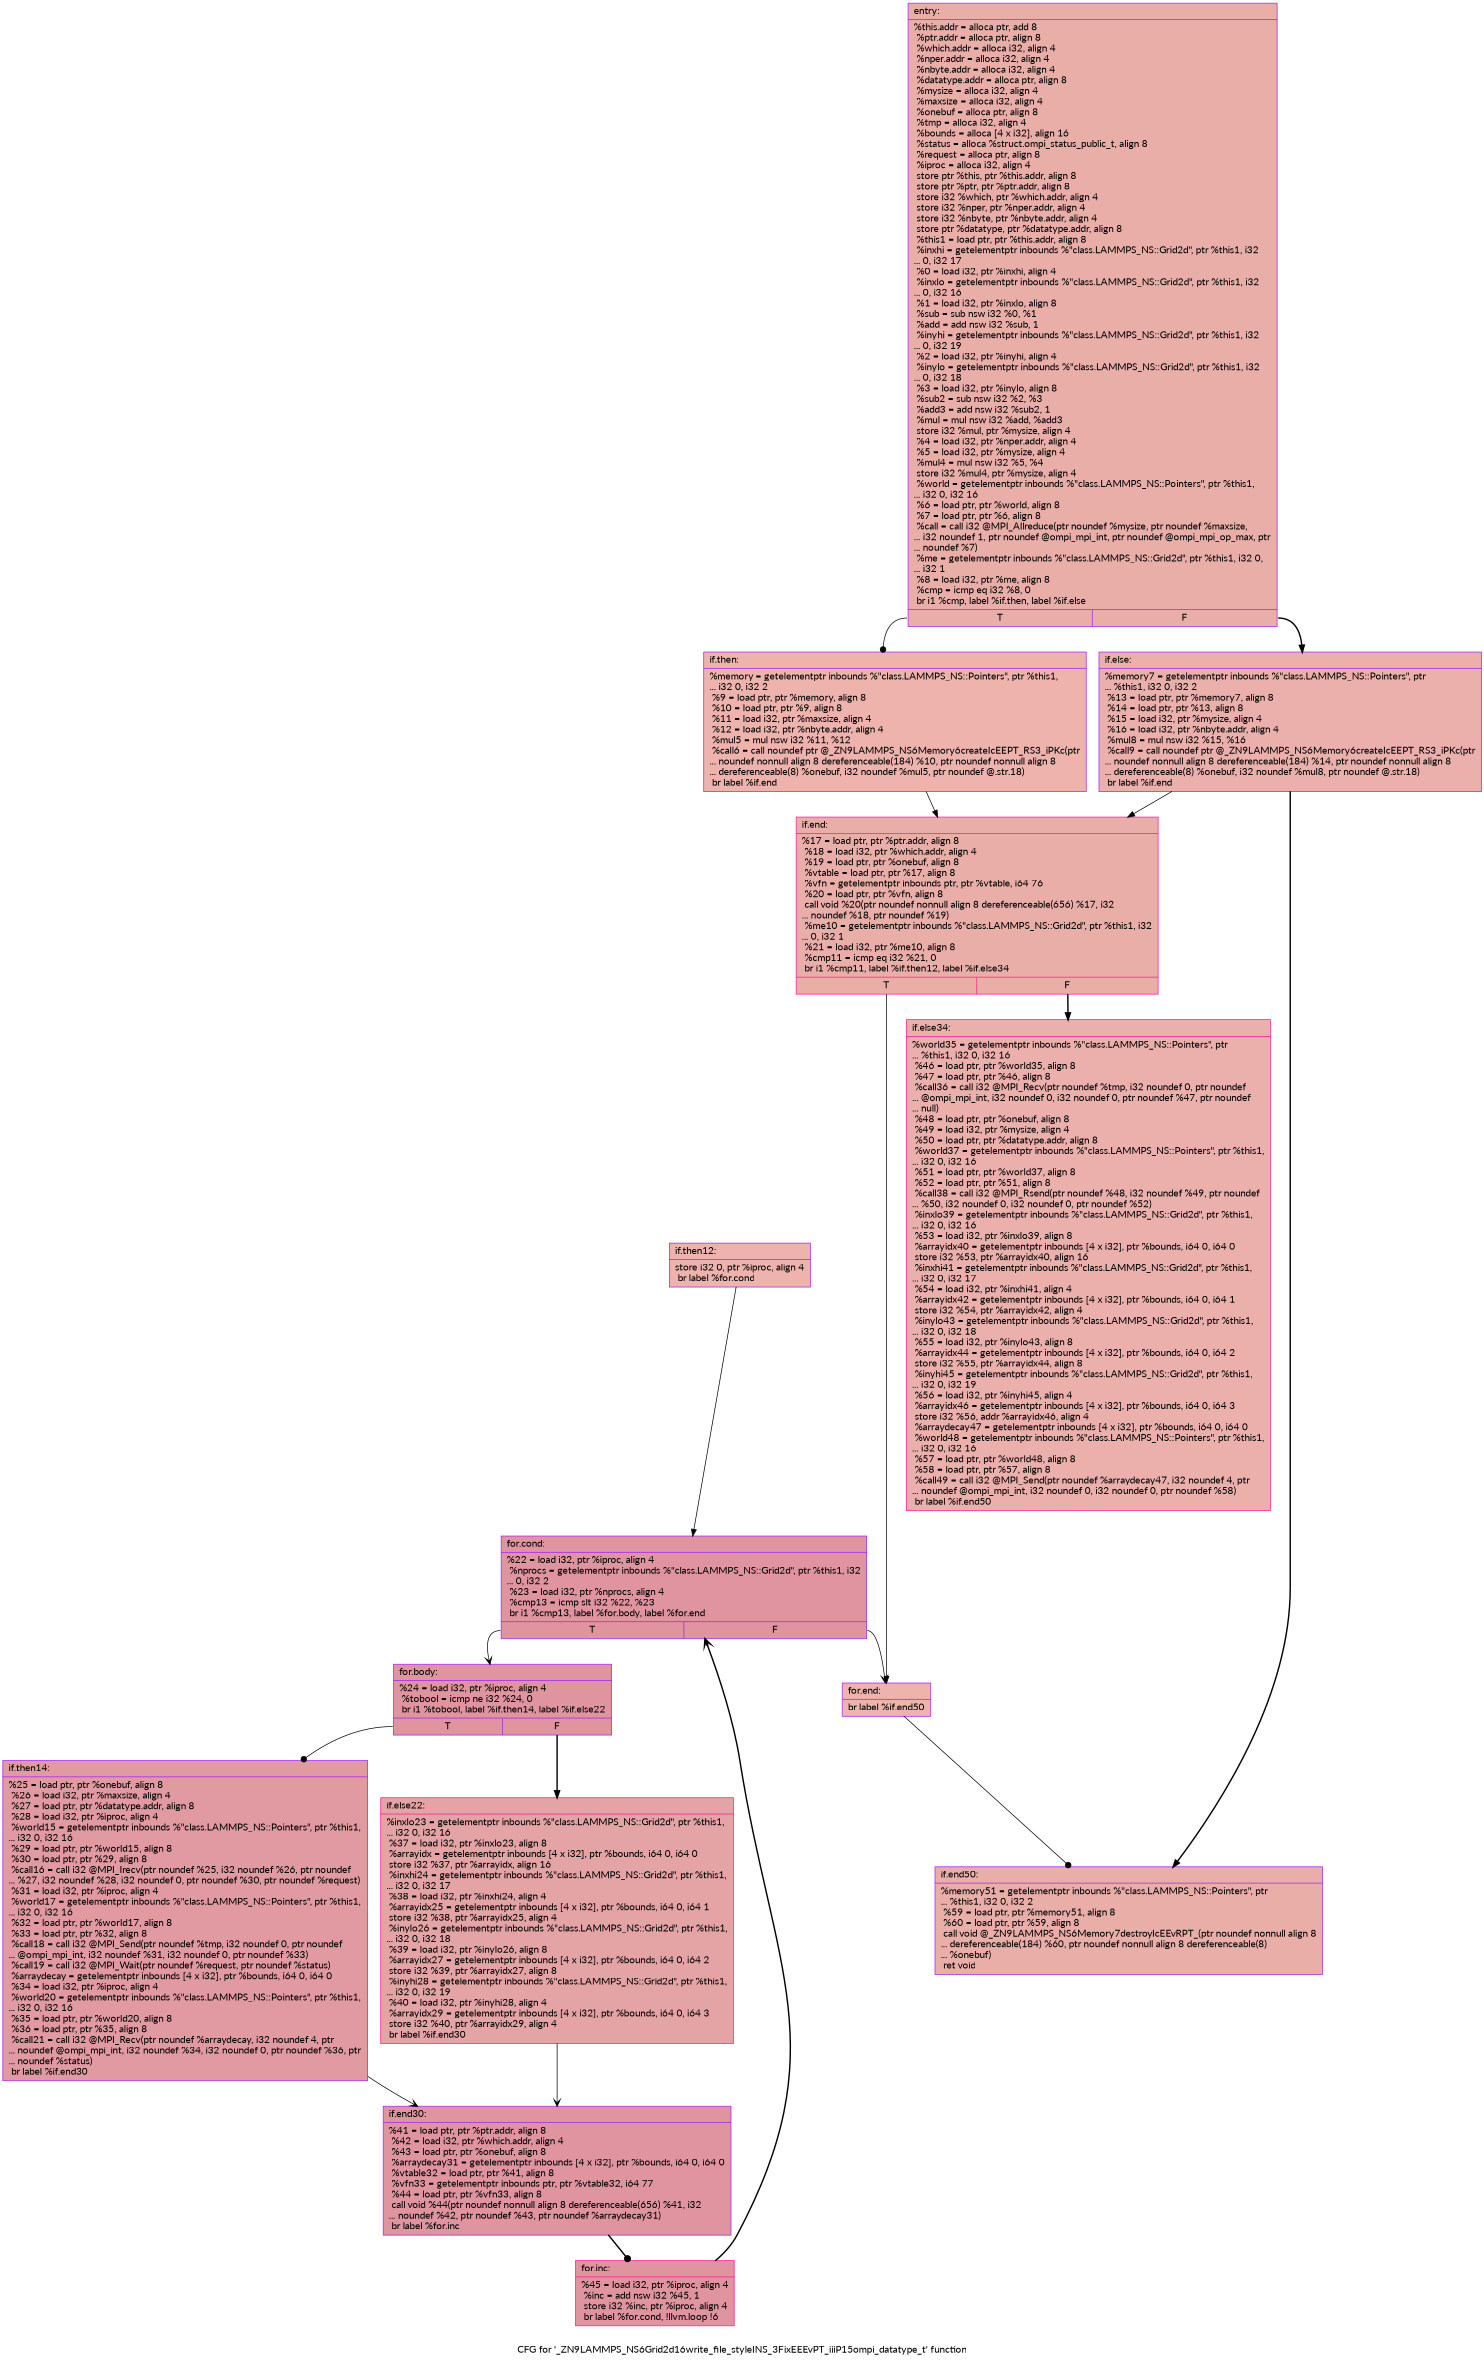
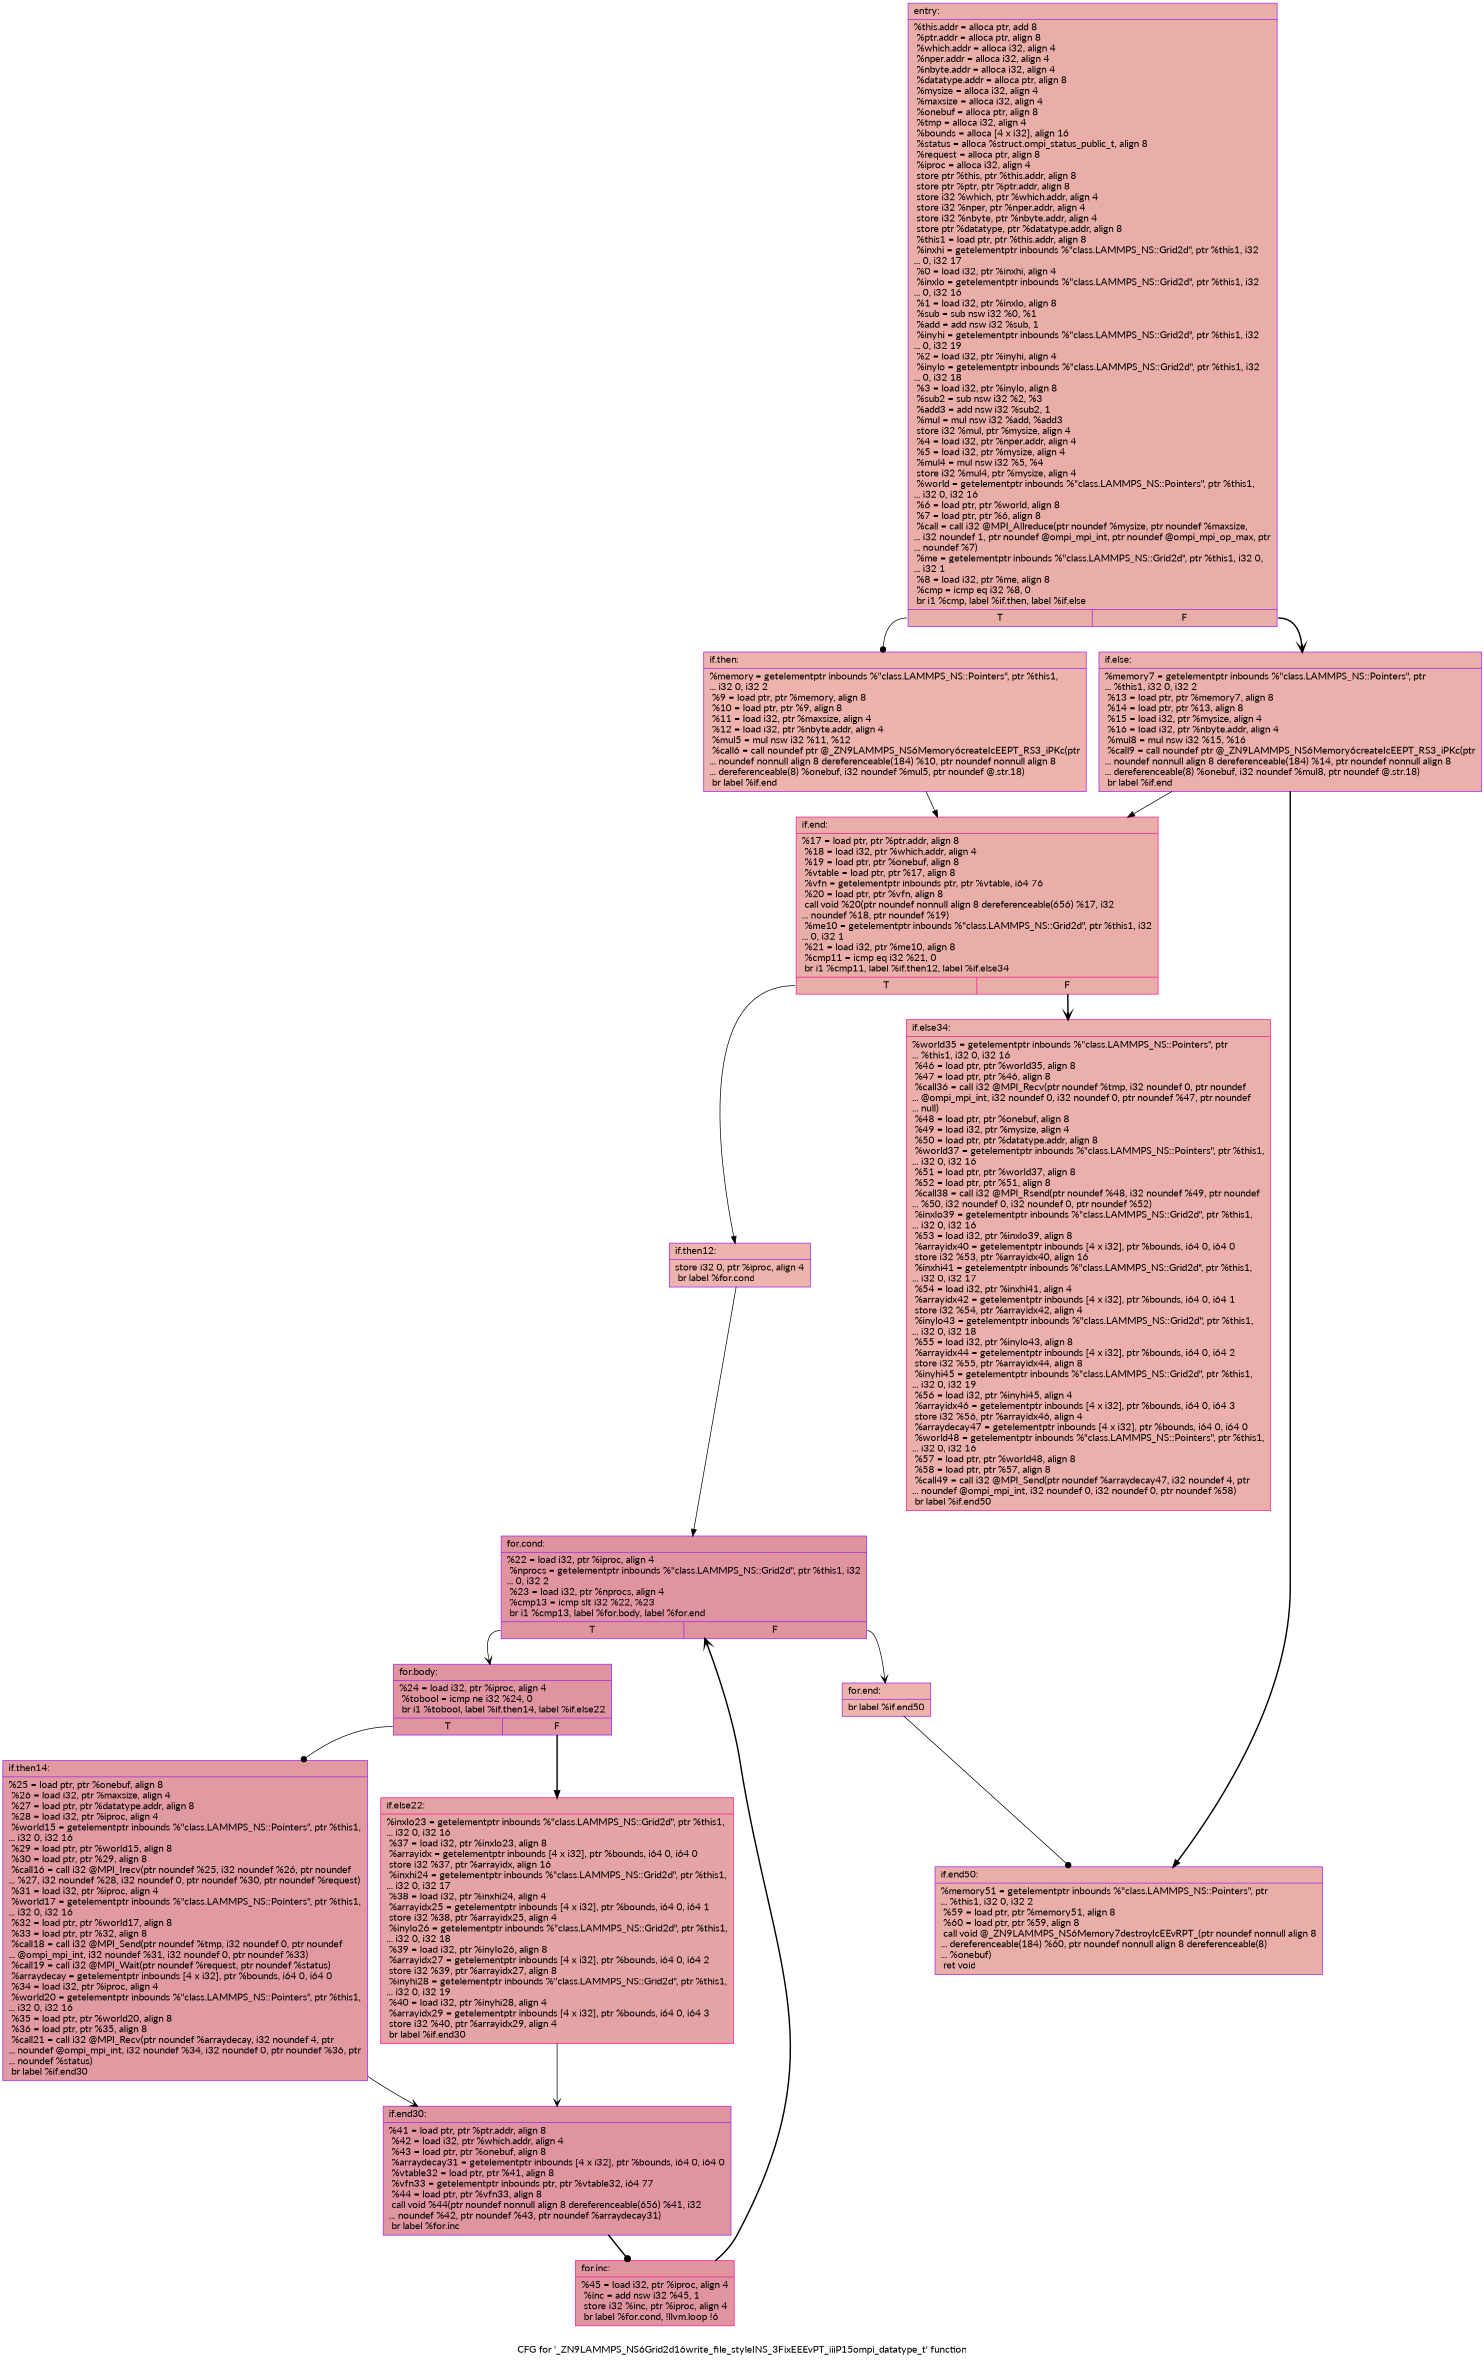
edge "entry:" -> "if.else:": arrowhead normal -> vee
edge "if.end:" -> "if.else34:": arrowhead normal -> vee
edge "if.end:" -> "for.end:": now "if.end:" -> "if.then12:"
node "if.else34:": text "store i32 %56, addr %arrayidx46, align 4" -> "store i32 %56, ptr %arrayidx46, align 4"
